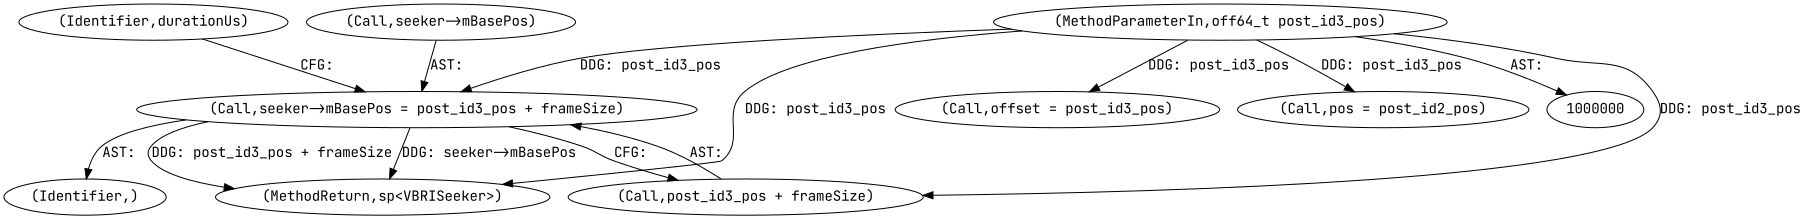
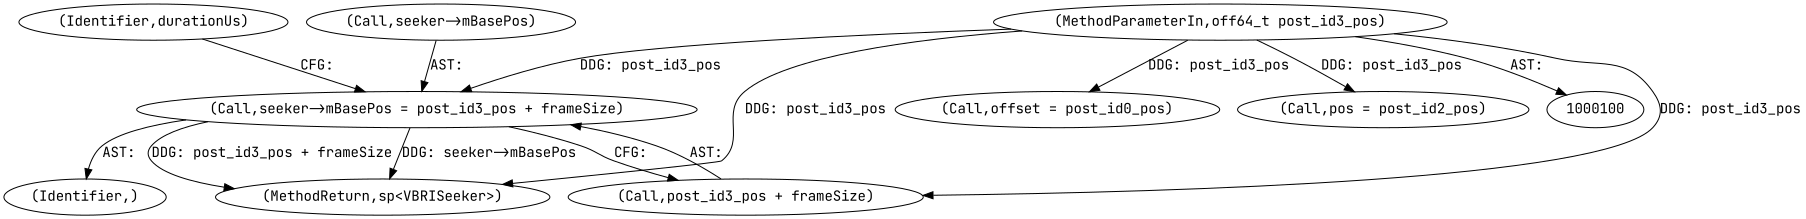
node "(Call,offset = post_id3_pos)": label "(Call,offset = post_id3_pos)" -> "(Call,offset = post_id0_pos)"
node "1000000": label "1000000" -> "1000100"
